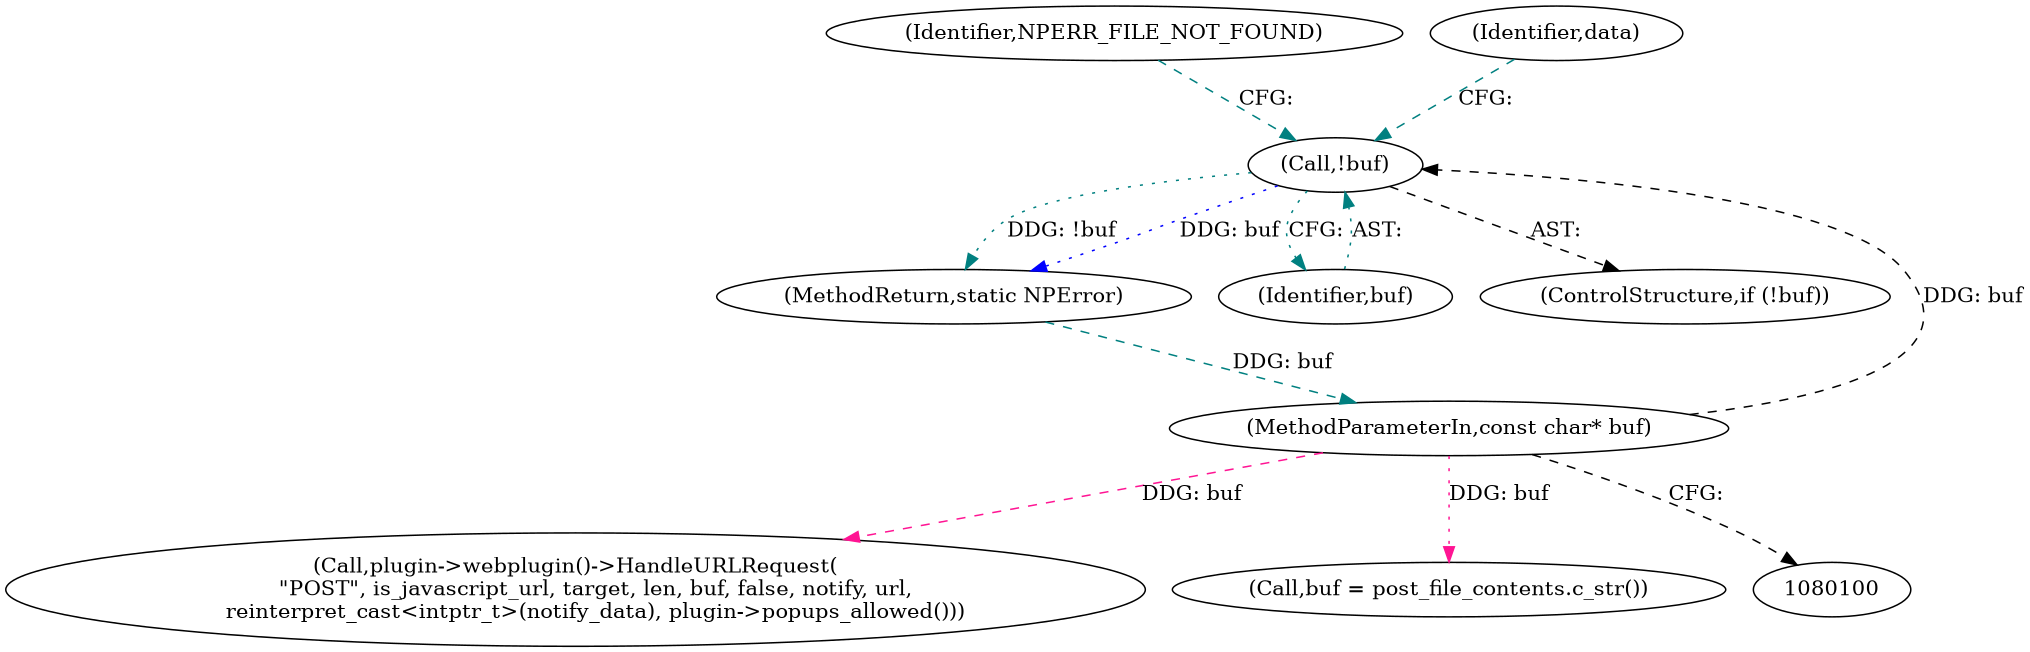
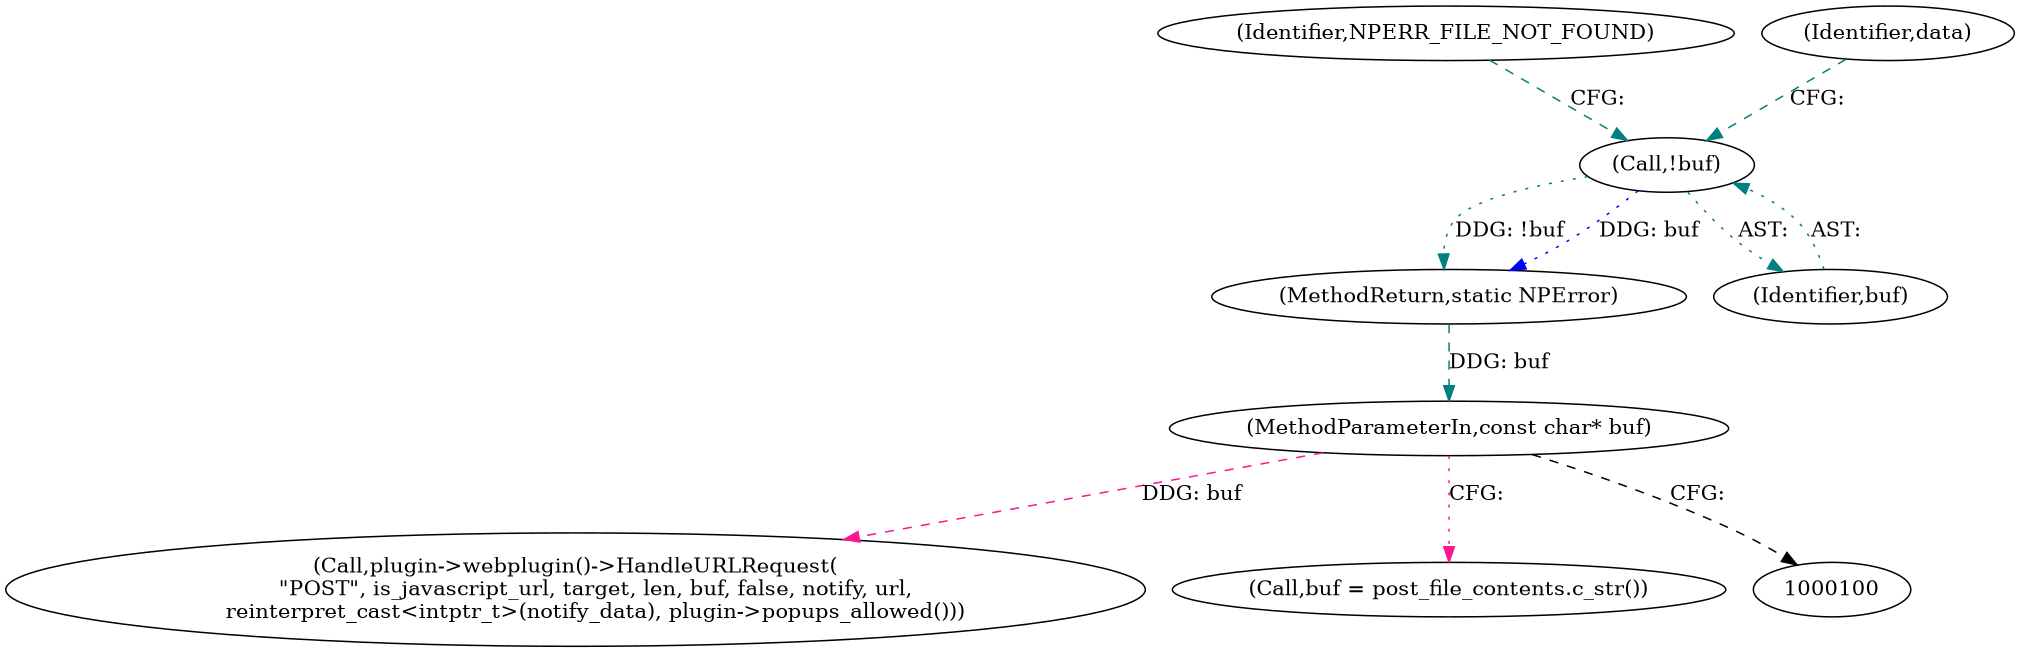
edge "(MethodParameterIn,const char* buf)" -> "(Call,!buf)": removed, label "DDG: buf"
edge "(Call,!buf)" -> "(Identifier,buf)": label "CFG: " -> "AST: "
node "(ControlStructure,if (!buf))": removed
edge "(MethodParameterIn,const char* buf)" -> "(Call,buf = post_file_contents.c_str())": label "DDG: buf" -> "CFG: "
node "1080100": label "1080100" -> "1000100"
